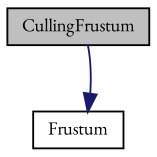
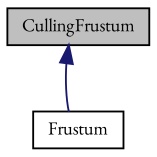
edge "CullingFrustum" -> "Frustum": reversed
